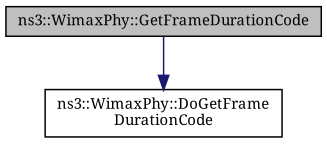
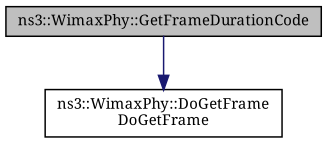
node "ns3::WimaxPhy::DoGetFrame DurationCode": label "ns3::WimaxPhy::DoGetFrame DurationCode" -> "ns3::WimaxPhy::DoGetFrame DoGetFrame"
